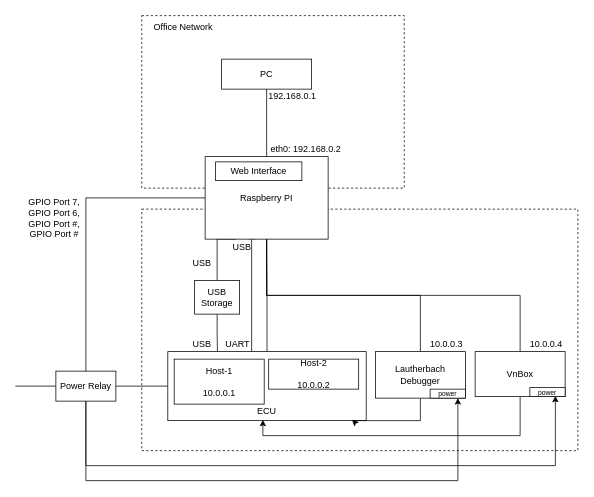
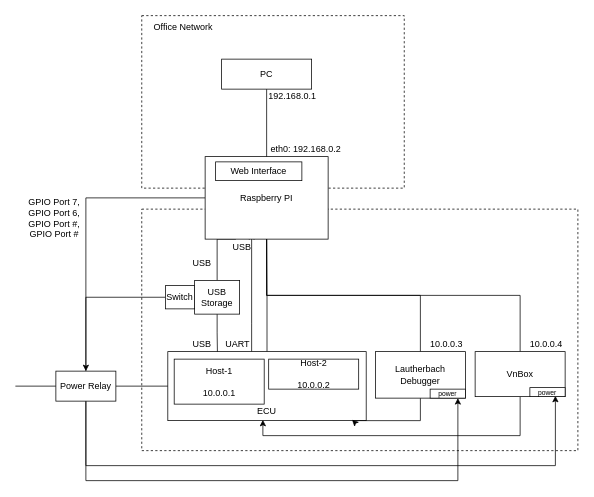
edge "Switch" -> "Power Relay": added
node "Switch": added
